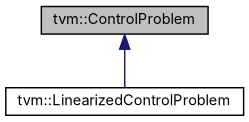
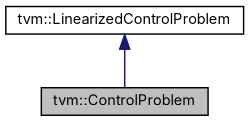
edge "tvm::LinearizedControlProblem" -> "tvm::ControlProblem": reversed
